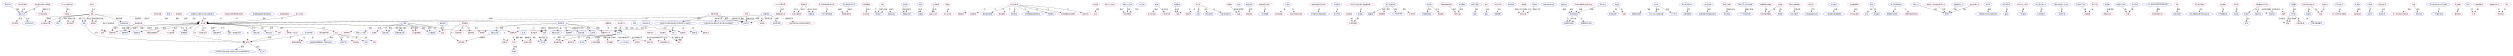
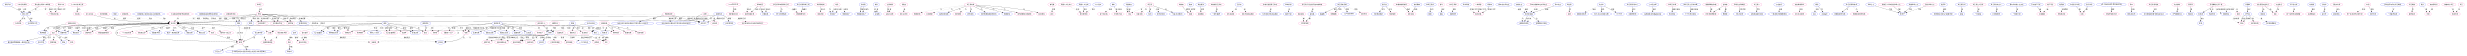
node "溥伟二弟": added
node "有的政治家": removed
edge "溥伟" -> "府邸": added, label "承袭"
edge "北京恭王府" -> "御前侍卫": now "乾隆" -> "御前侍卫"
edge "给郡王永璘" -> "和珅宅第": now "嘉庆皇帝" -> "和珅宅第"
